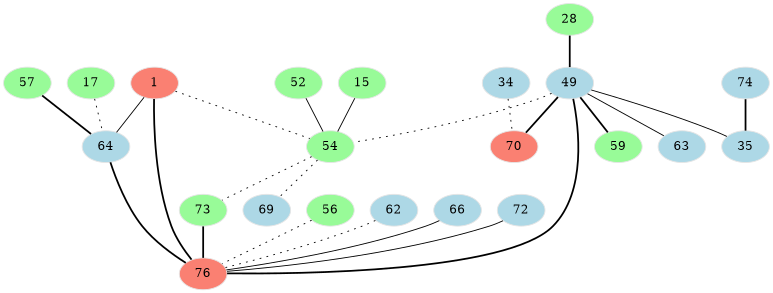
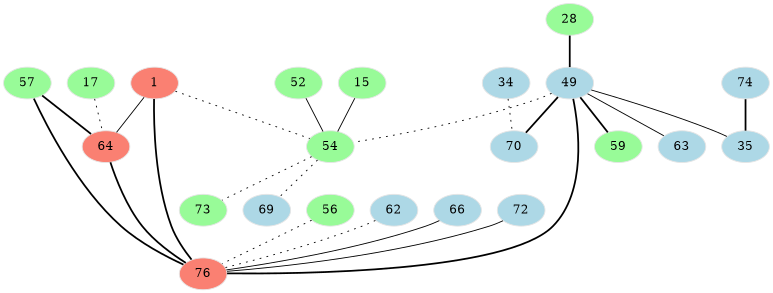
node "64": fillcolor lightblue -> salmon
node "70": fillcolor salmon -> lightblue
edge "73" -- "76": now "57" -- "76"
